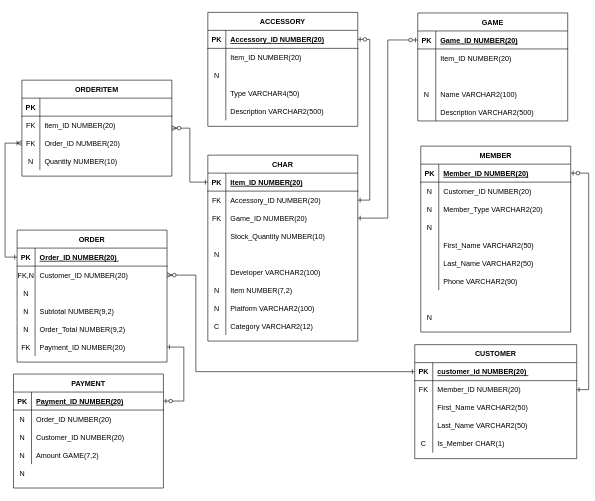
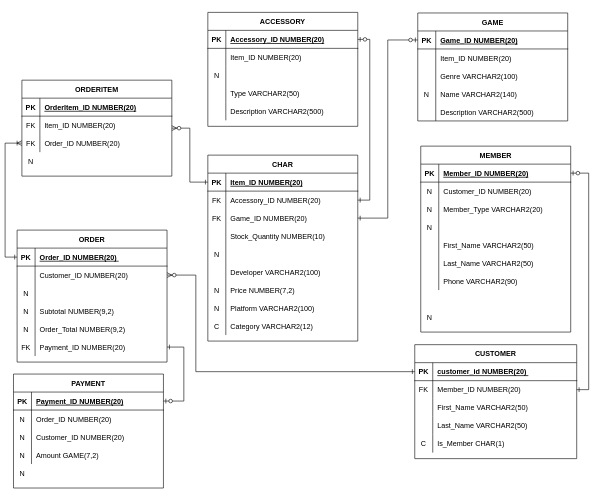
node "Genre VARCHAR2(100)": added
node "Type VARCHAR4(50)": label "Type VARCHAR4(50)" -> "Type VARCHAR2(50)"
node "Name VARCHAR2(100)": label "Name VARCHAR2(100)" -> "Name VARCHAR2(140)"
node "OrderItem_ID NUMBER(20)": added
node "Quantity NUMBER(10)": removed
node "FK,N": removed
node "Item NUMBER(7,2)": label "Item NUMBER(7,2)" -> "Price NUMBER(7,2)"
